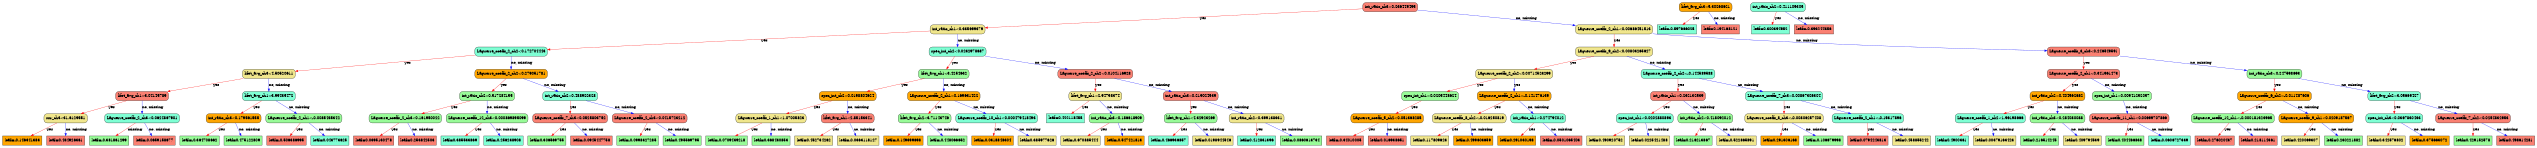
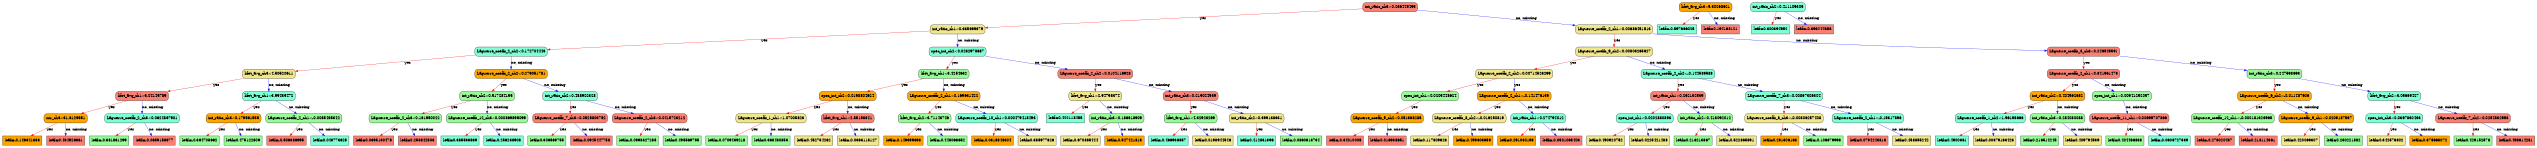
node "snr_ch3<31.6129551": fillcolor khaki -> orange
edge "Laguerre_coeffs_2_ch3<0.0624867901" -> "leaf=-0.381861299": label "missing" -> "yes"
